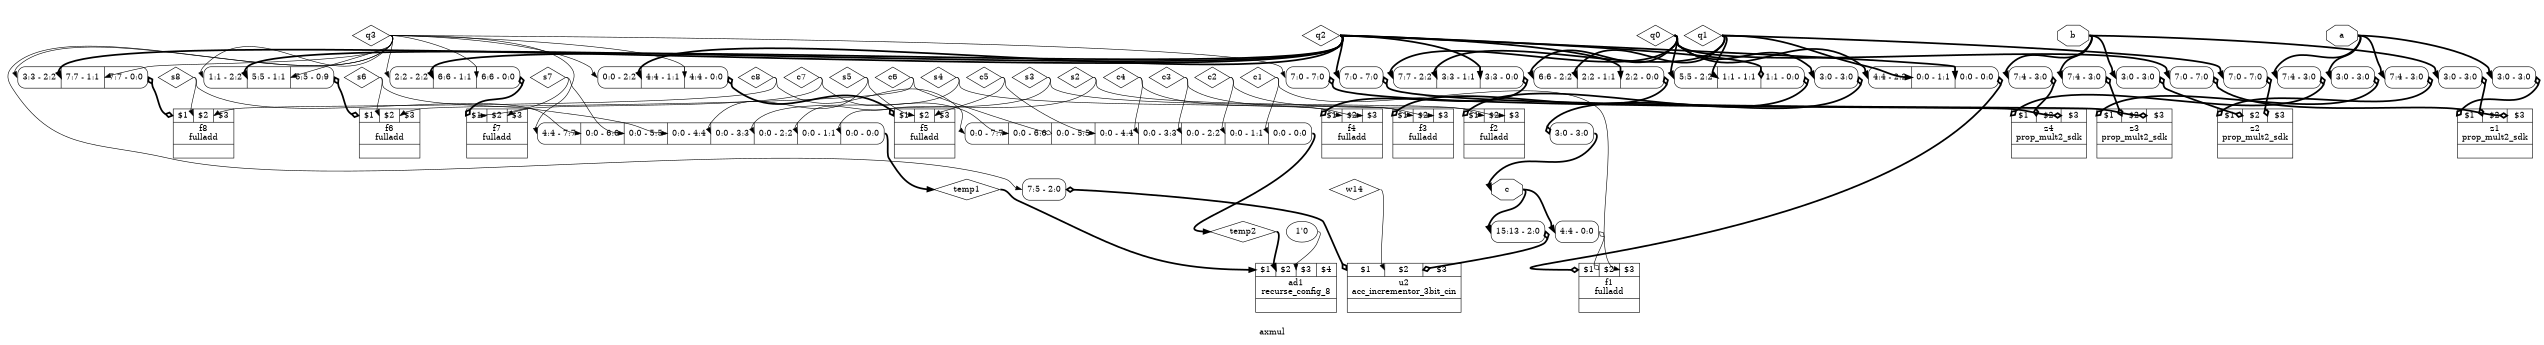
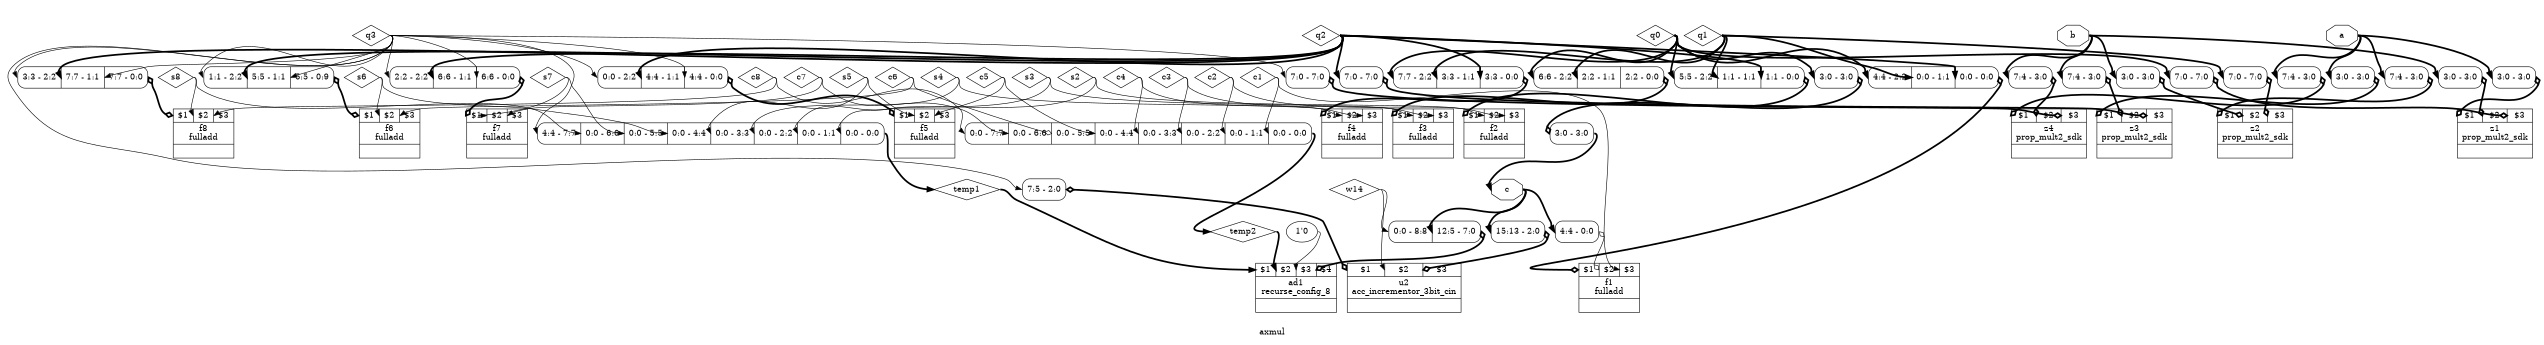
edge "q2" -> "5:5 - 2:2": arrowhead odiamond -> normal
edge "q2" -> "6:6 - 2:2": removed
node "0:0 - 8:8": added
